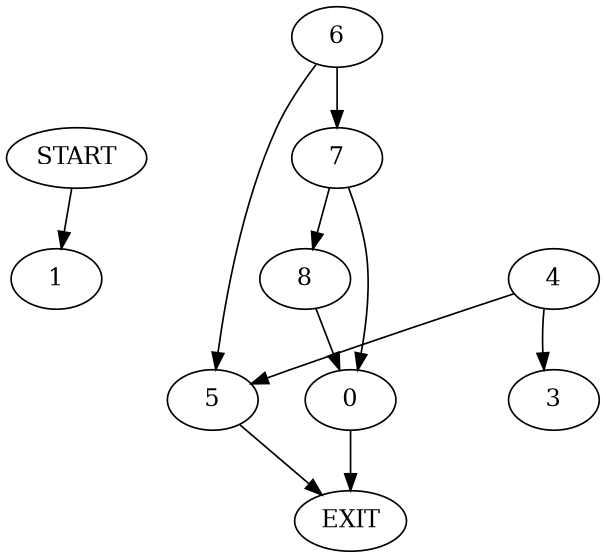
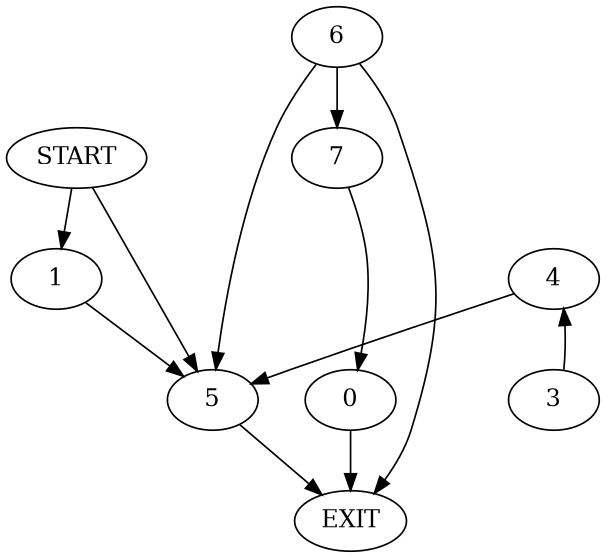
edge "6" -> "EXIT": added
edge "START" -> "5": added
node "8": removed
edge "4" -> "3": reversed
edge "1" -> "5": added
